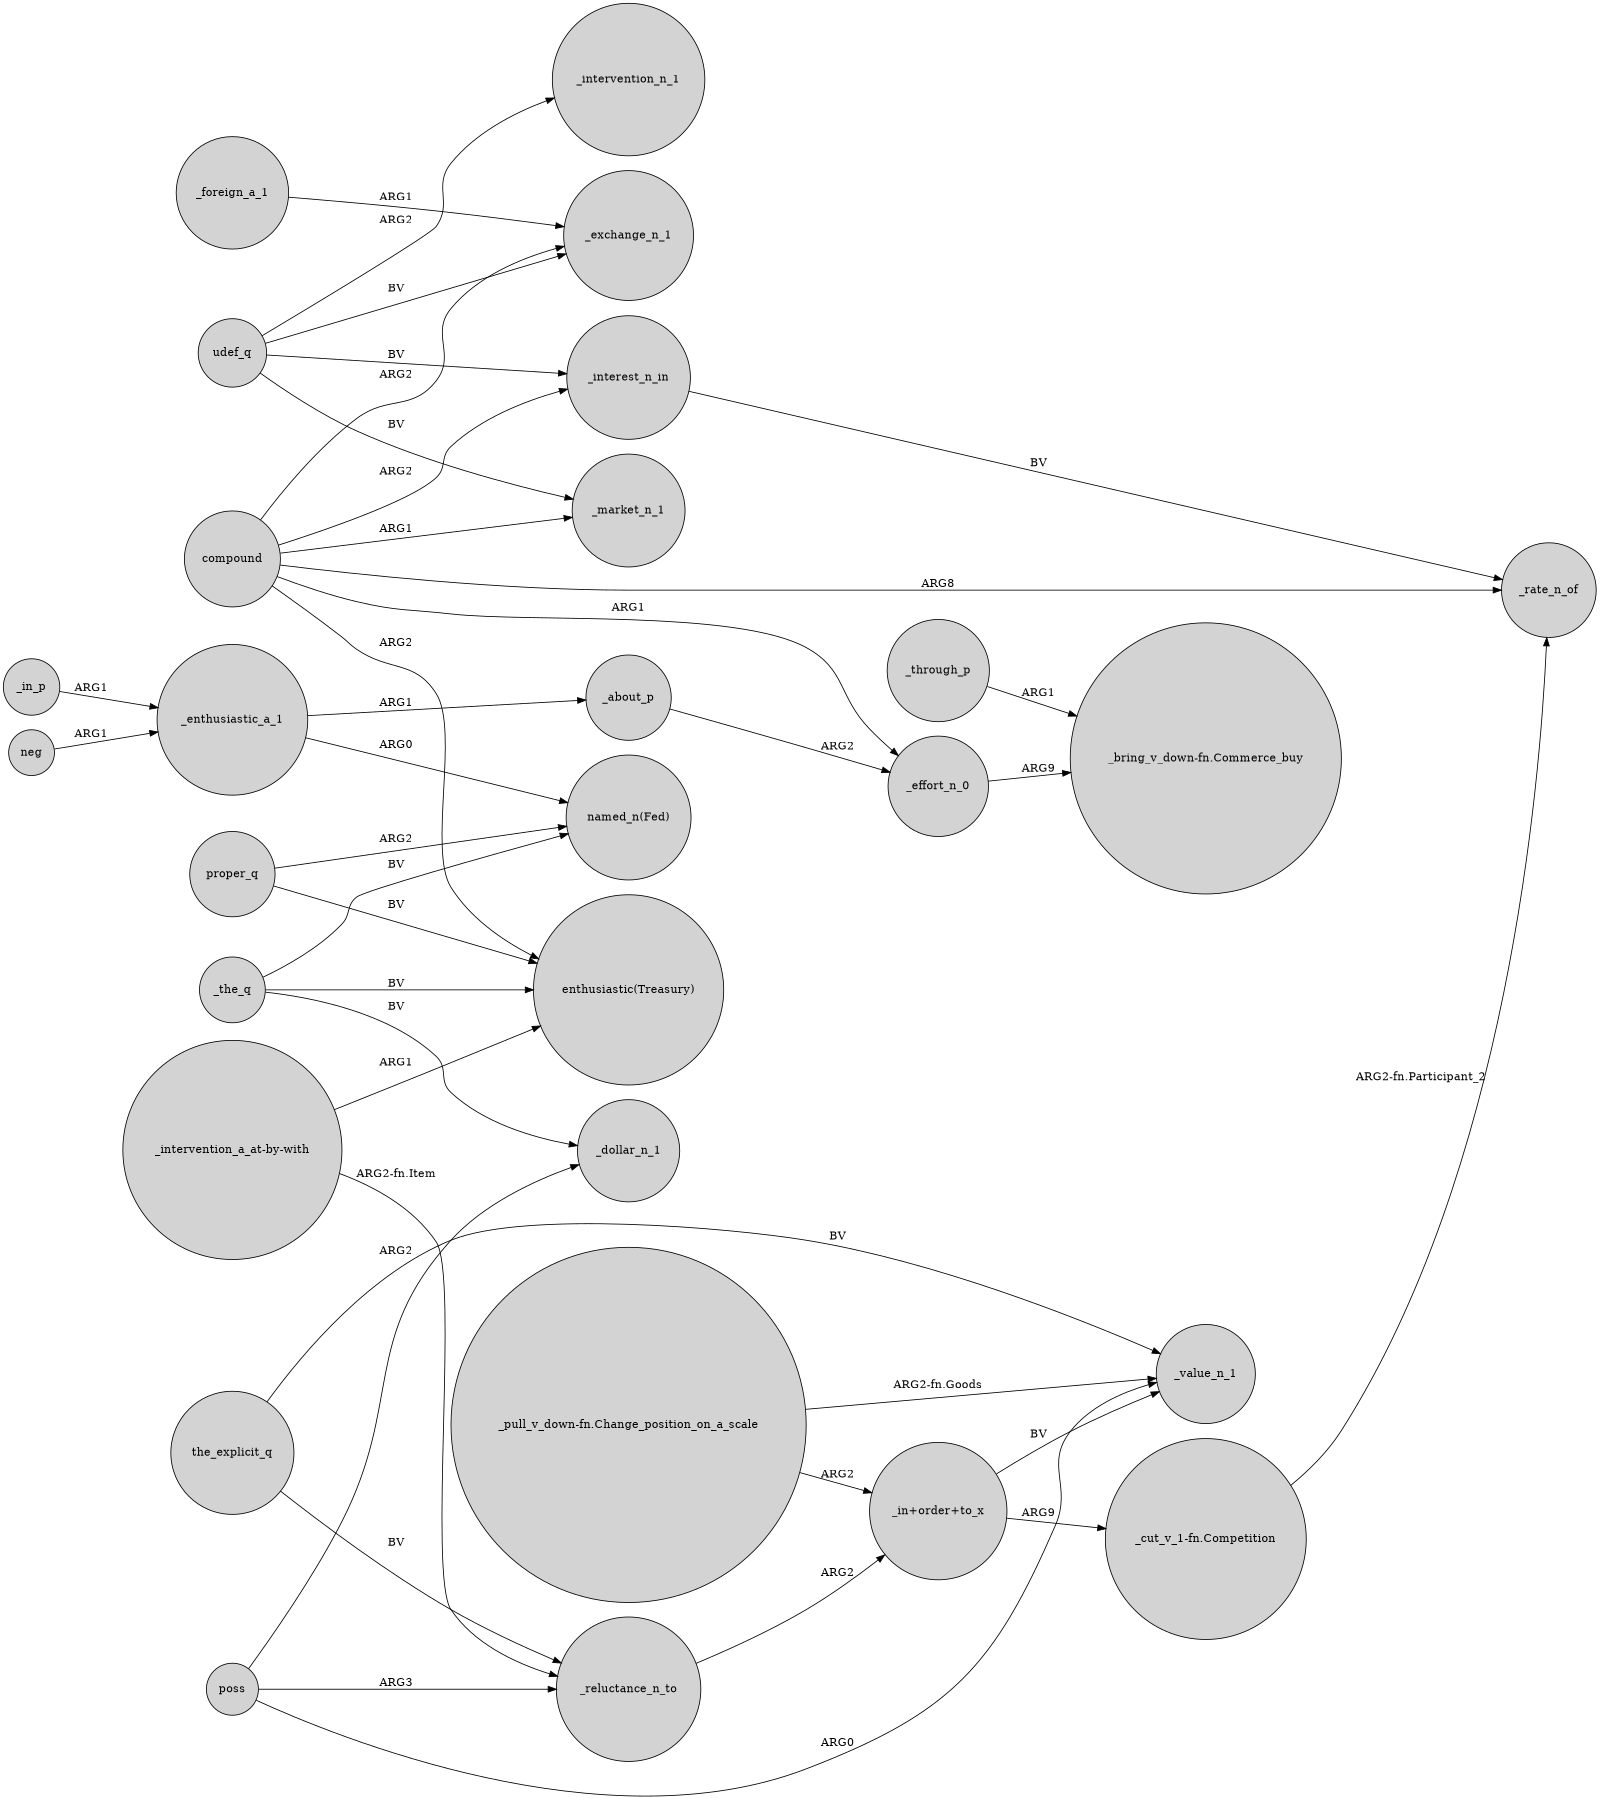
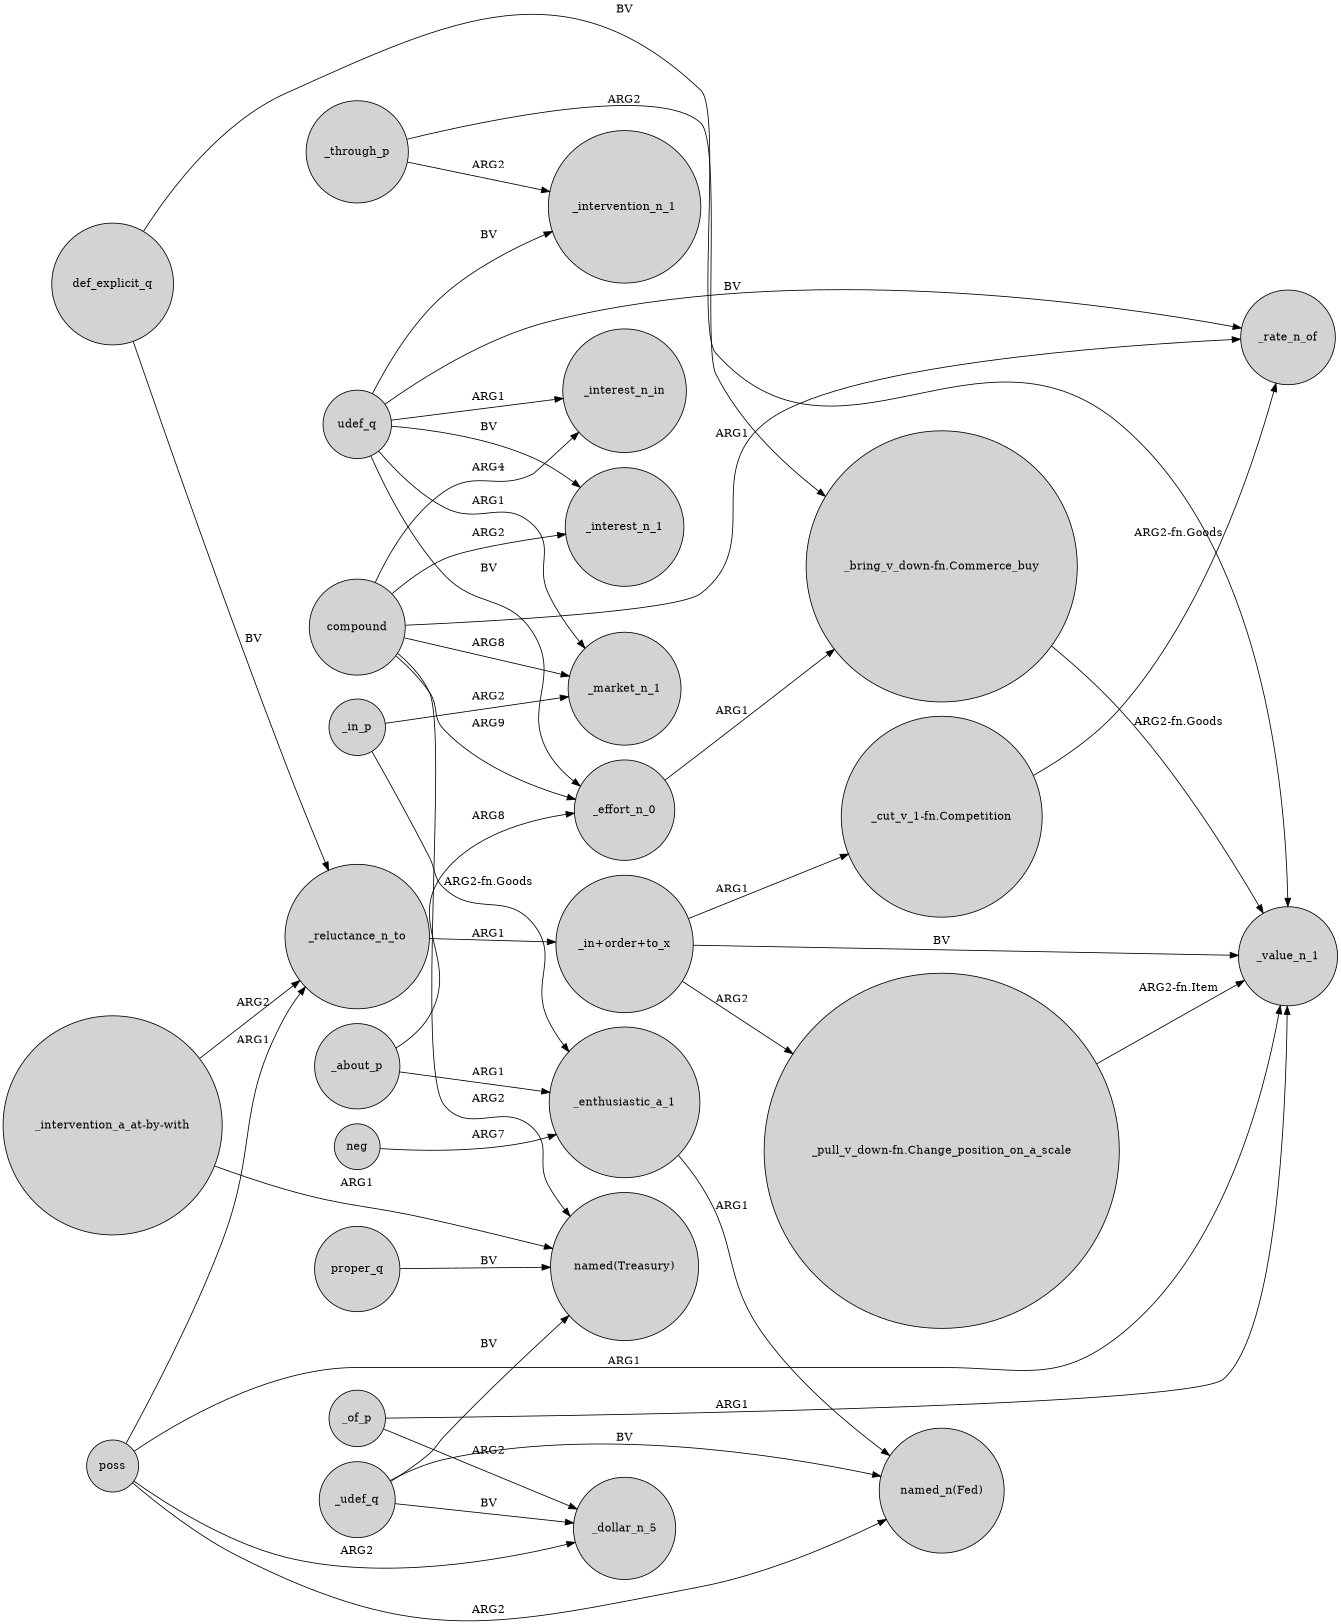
edge "_through_p" -> "_intervention_n_1": added, label "ARG2"
node "_foreign_a_1": removed
edge "udef_q" -> "_intervention_n_1": label "ARG2" -> "BV"
node "_exchange_n_1": label "_exchange_n_1" -> "_interest_n_1"
edge "udef_q" -> "_interest_n_in": label "BV" -> "ARG1"
edge "udef_q" -> "_market_n_1": label "BV" -> "ARG1"
edge "compound" -> "_interest_n_in": label "ARG2" -> "ARG4"
edge "_interest_n_in" -> "_rate_n_of": now "udef_q" -> "_rate_n_of"
edge "compound" -> "_market_n_1": label "ARG1" -> "ARG8"
edge "compound" -> "_rate_n_of": label "ARG8" -> "ARG1"
edge "udef_q" -> "_effort_n_0": added, label "BV"
edge "compound" -> "_effort_n_0": label "ARG1" -> "ARG9"
edge "_in_p" -> "_enthusiastic_a_1": label "ARG1" -> "ARG2-fn.Goods"
edge "_through_p" -> "_bring_v_down-fn.Commerce_buy": label "ARG1" -> "ARG2"
edge "_enthusiastic_a_1" -> "_about_p": reversed
edge "_in_p" -> "_market_n_1": added, label "ARG2"
edge "neg" -> "_enthusiastic_a_1": label "ARG1" -> "ARG7"
edge "_enthusiastic_a_1" -> "named_n(Fed)": label "ARG0" -> "ARG1"
edge "_about_p" -> "_effort_n_0": label "ARG2" -> "ARG8"
edge "_bring_v_down-fn.Commerce_buy" -> "_value_n_1": added, label "ARG2-fn.Goods"
edge "_effort_n_0" -> "_bring_v_down-fn.Commerce_buy": label "ARG9" -> "ARG1"
edge "proper_q" -> "named_n(Fed)": now "poss" -> "named_n(Fed)"
node "_the_q": label "_the_q" -> "_udef_q"
node "enthusiastic(Treasury)": label "enthusiastic(Treasury)" -> "named(Treasury)"
edge "_cut_v_1-fn.Competition" -> "_rate_n_of": label "ARG2-fn.Participant_2" -> "ARG2-fn.Goods"
node "_dollar_n_1": label "_dollar_n_1" -> "_dollar_n_5"
edge "_intervention_a_at-by-with" -> "_reluctance_n_to": label "ARG2-fn.Item" -> "ARG2"
edge "_pull_v_down-fn.Change_position_on_a_scale" -> "_value_n_1": label "ARG2-fn.Goods" -> "ARG2-fn.Item"
node "_of_p": added
node "the_explicit_q": label "the_explicit_q" -> "def_explicit_q"
edge "_pull_v_down-fn.Change_position_on_a_scale" -> "_in+order+to_x": reversed
edge "_in+order+to_x" -> "_cut_v_1-fn.Competition": label "ARG9" -> "ARG1"
edge "_reluctance_n_to" -> "_in+order+to_x": label "ARG2" -> "ARG1"
edge "poss" -> "_reluctance_n_to": label "ARG3" -> "ARG1"
edge "poss" -> "_value_n_1": label "ARG0" -> "ARG1"
